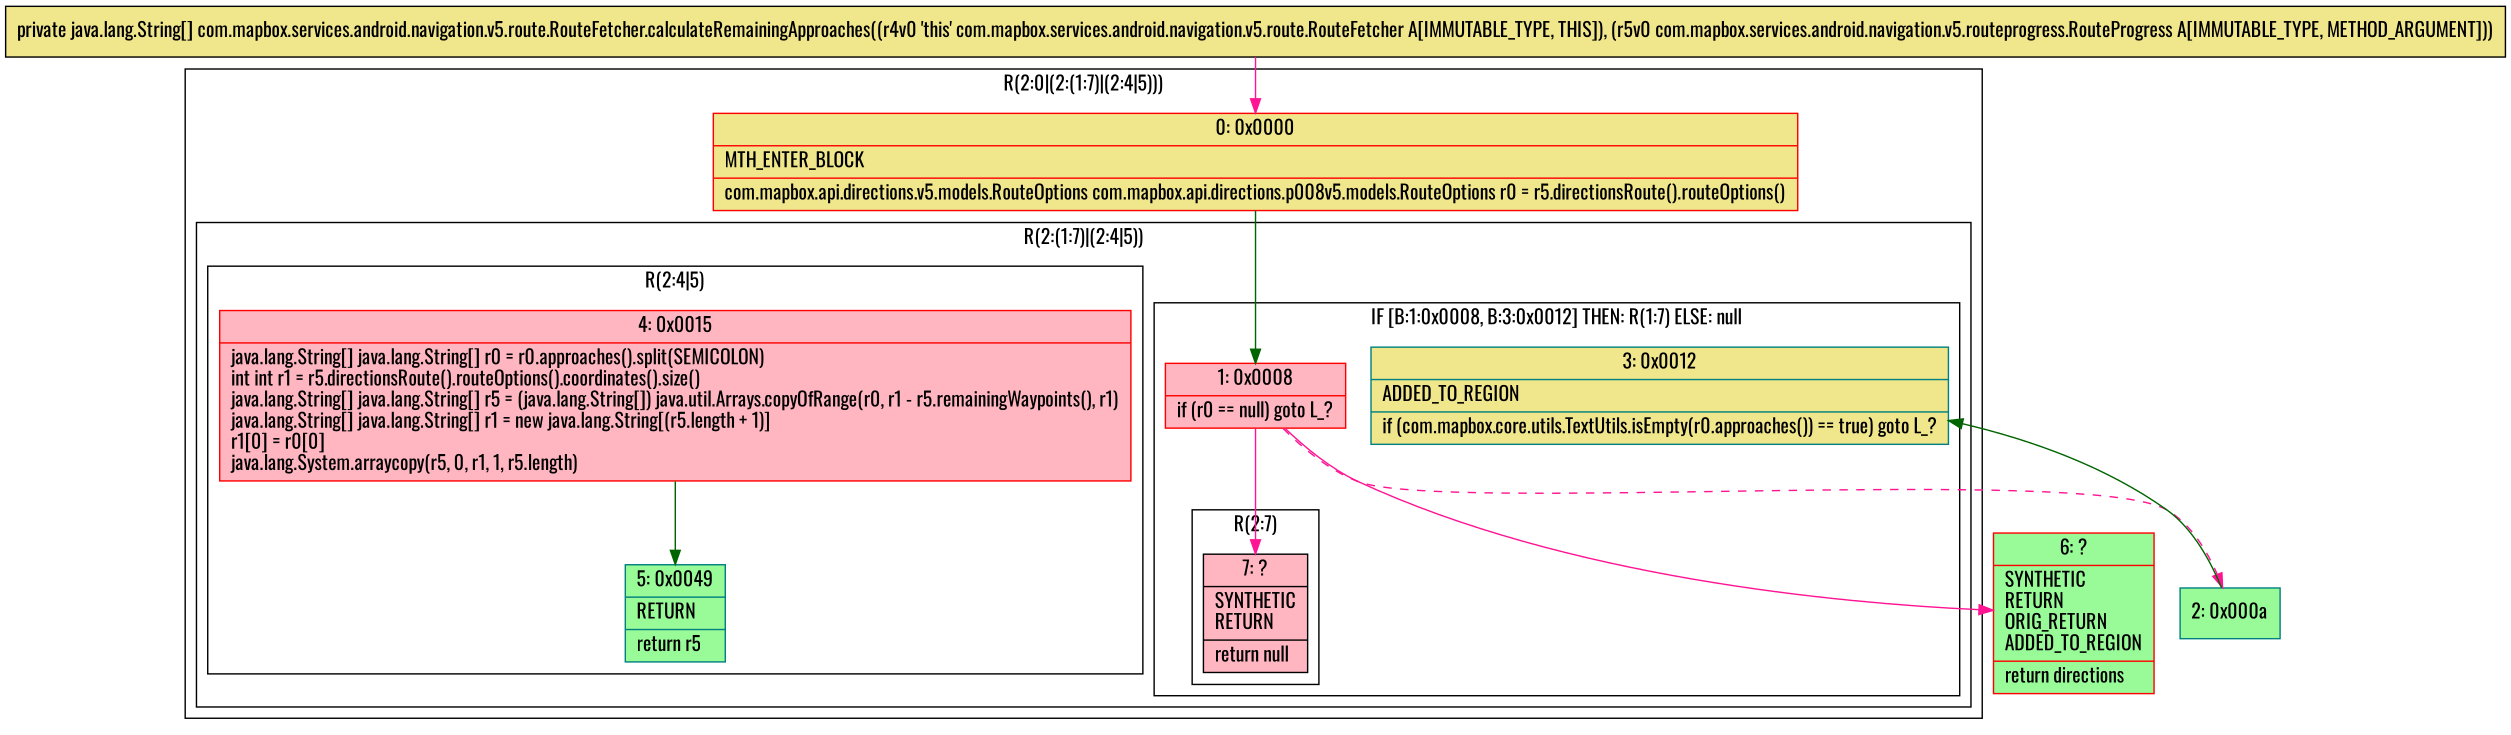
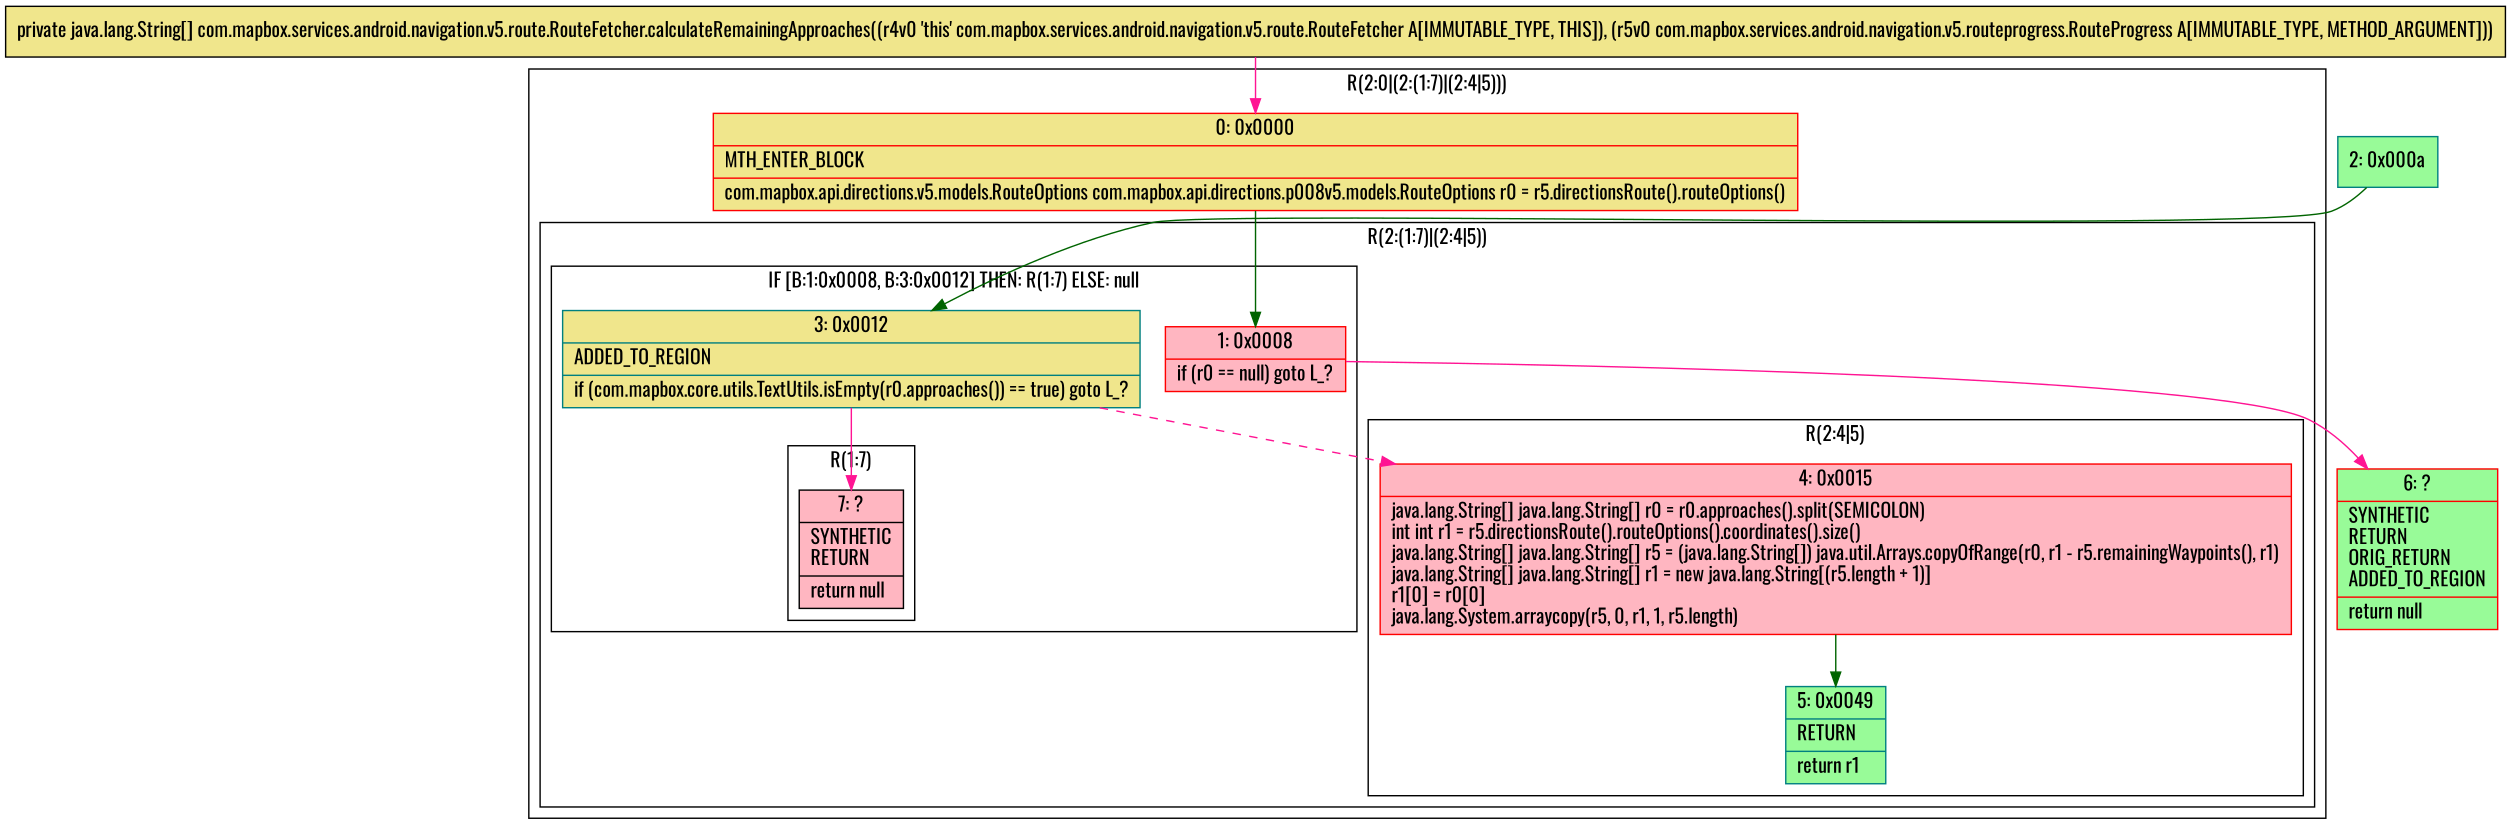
edge "3: 0x0012" -> "4: 0x0015": added
edge "1: 0x0008" -> "7: ?": now "3: 0x0012" -> "7: ?"
edge "1: 0x0008" -> "2: 0x000a": removed
cluster "R(2:7)": label "R(2:7)" -> "R(1:7)"
node "5: 0x0049": text "return r5" -> "return r1"
node "6: ?": text "return directions" -> "return null"
